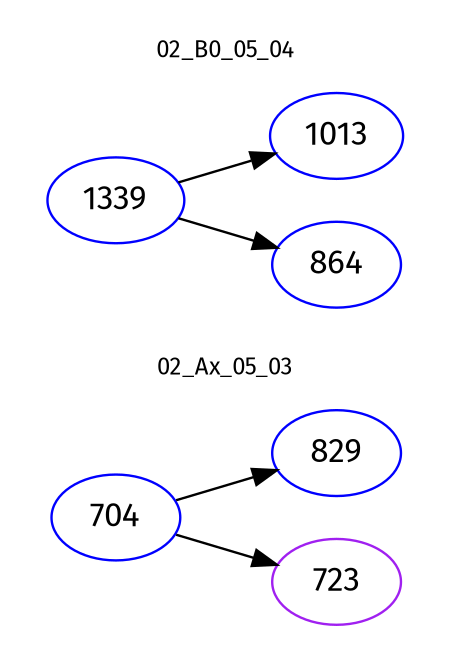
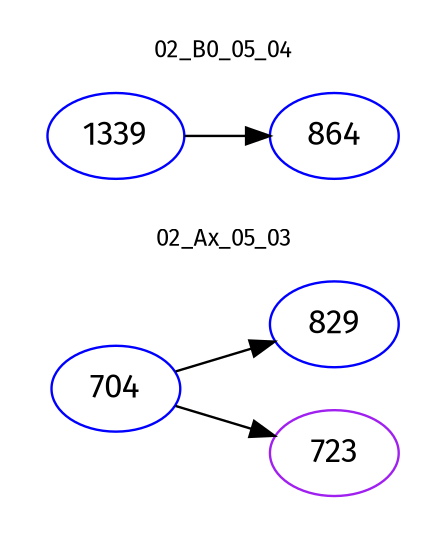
node "1013": removed
